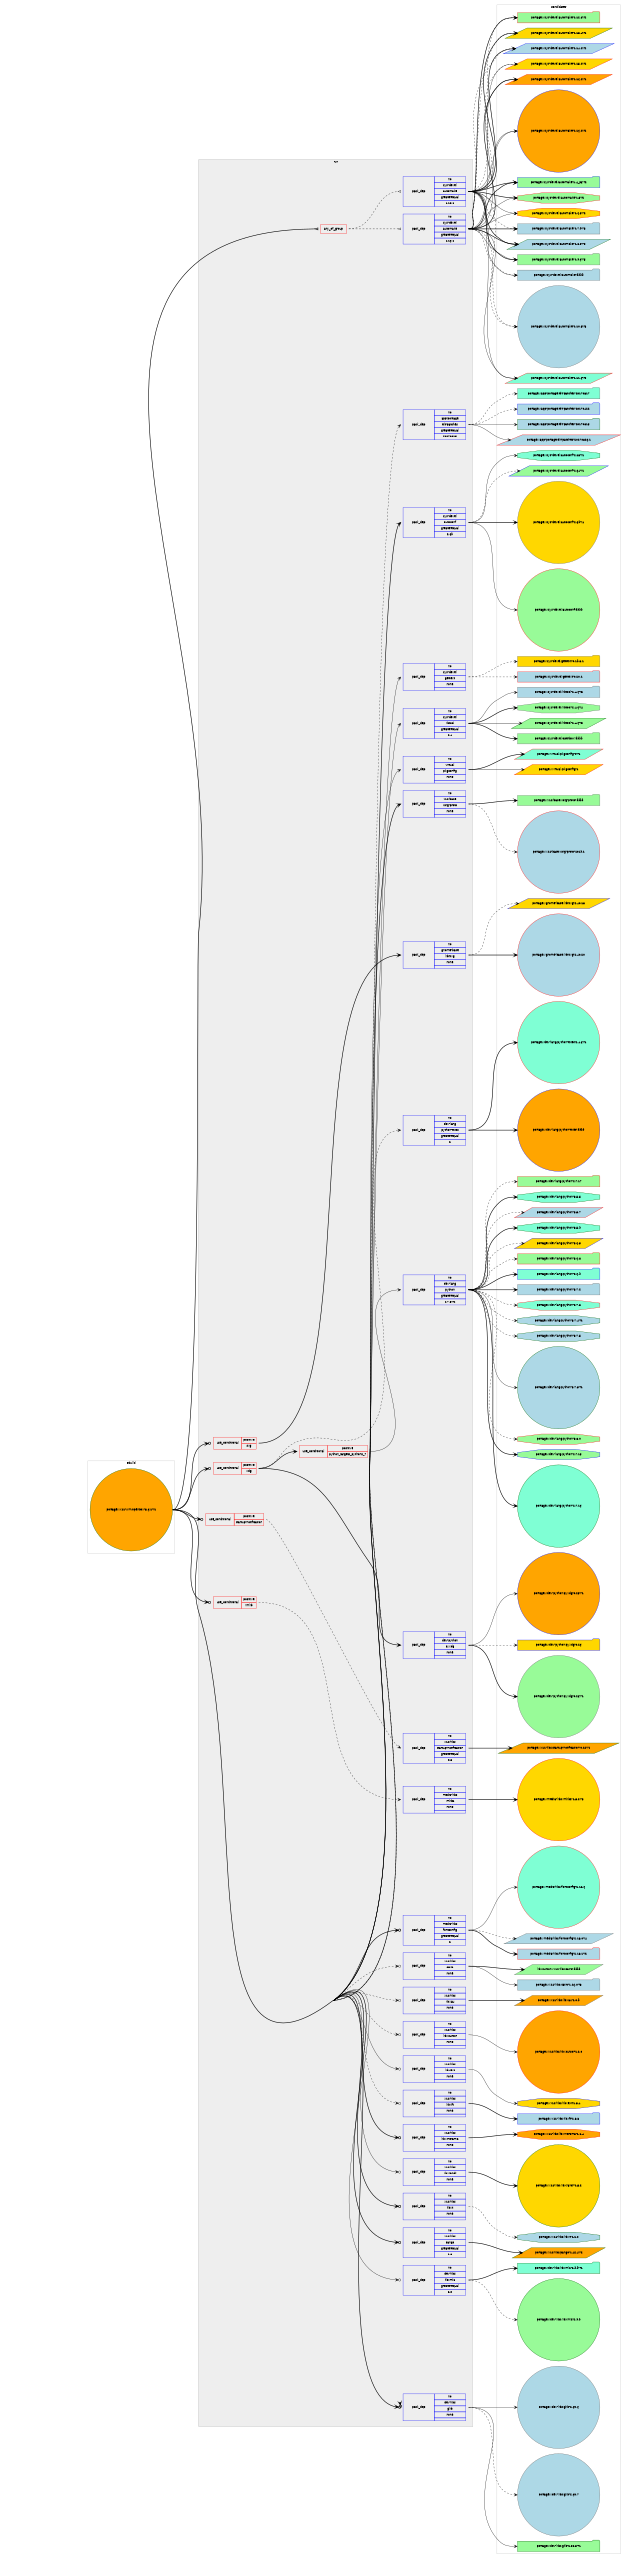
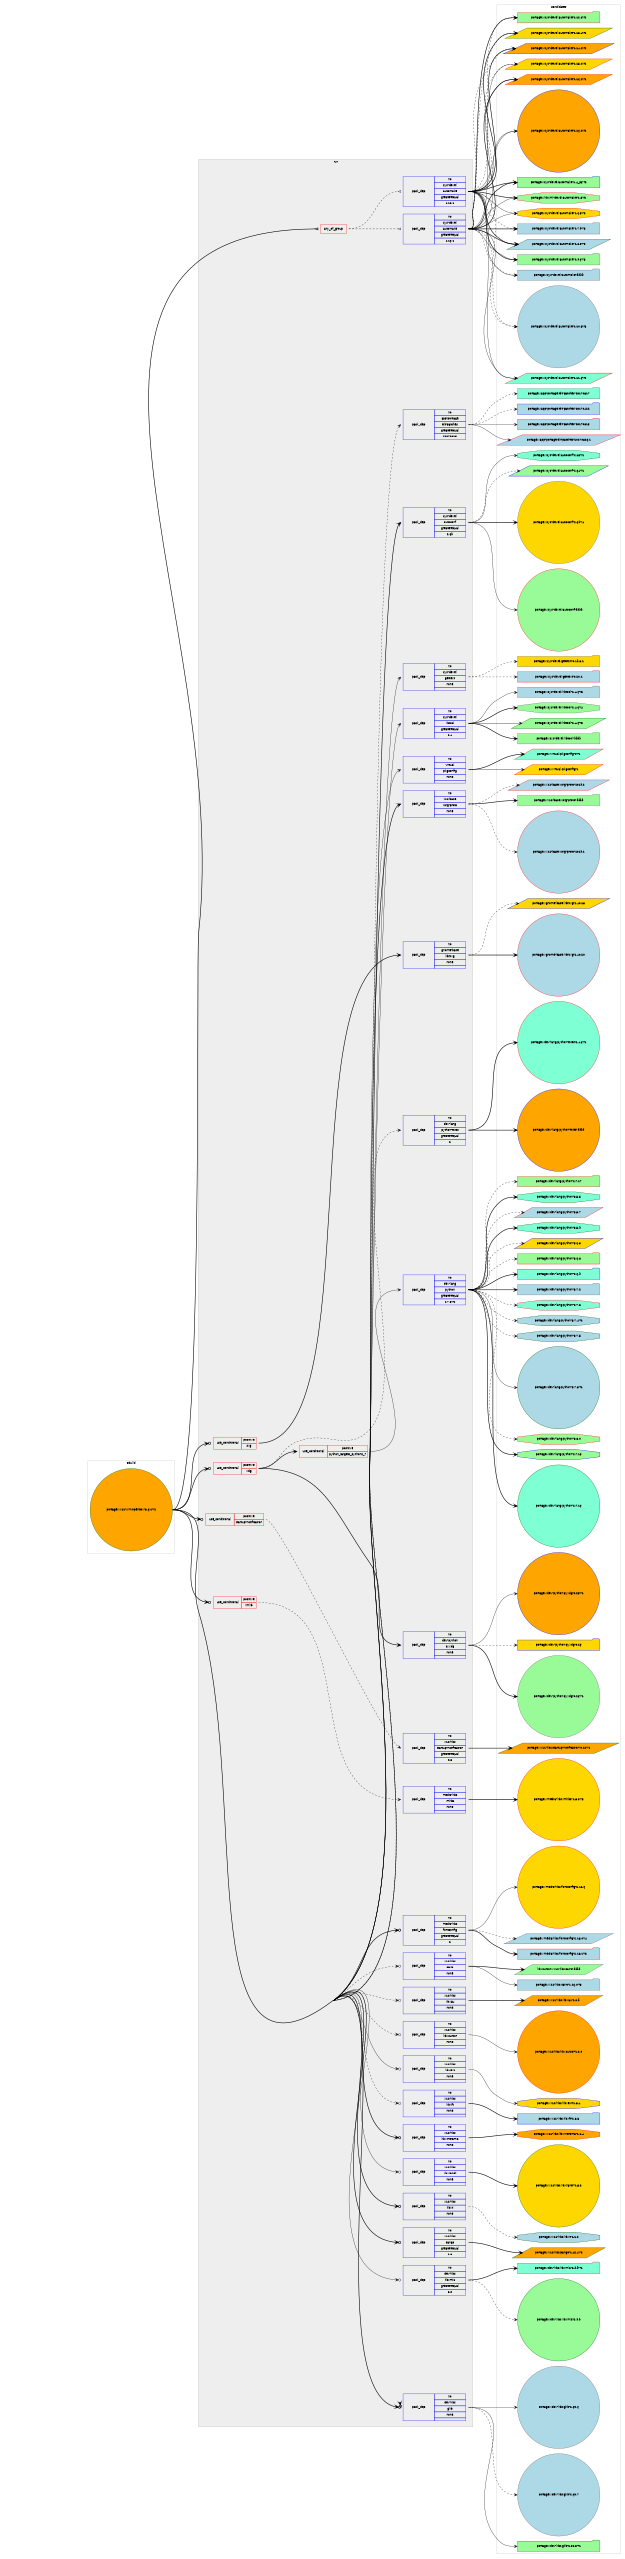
node "portage://sys-devel/automake-1.14.1-r2": fillcolor lightblue -> orange
node "portage://sys-devel/automake-1.5-r2": label "portage://sys-devel/automake-1.5-r2" -> "portage://libxml-devel/automake-1.5-r2"
node "portage://app-portage/elt-patches-20170815": color darkgreen -> red
node "portage://sys-devel/openbox-9999": label "portage://sys-devel/openbox-9999" -> "portage://sys-devel/libtool-9999"
node "portage://x11-base/xorg-proto-2019.2": added
node "portage://media-libs/fontconfig-2.12.6": fillcolor aquamarine -> gold
node "portage://dev-libs/libxml2-2.9.9-r1": color darkgreen -> red
